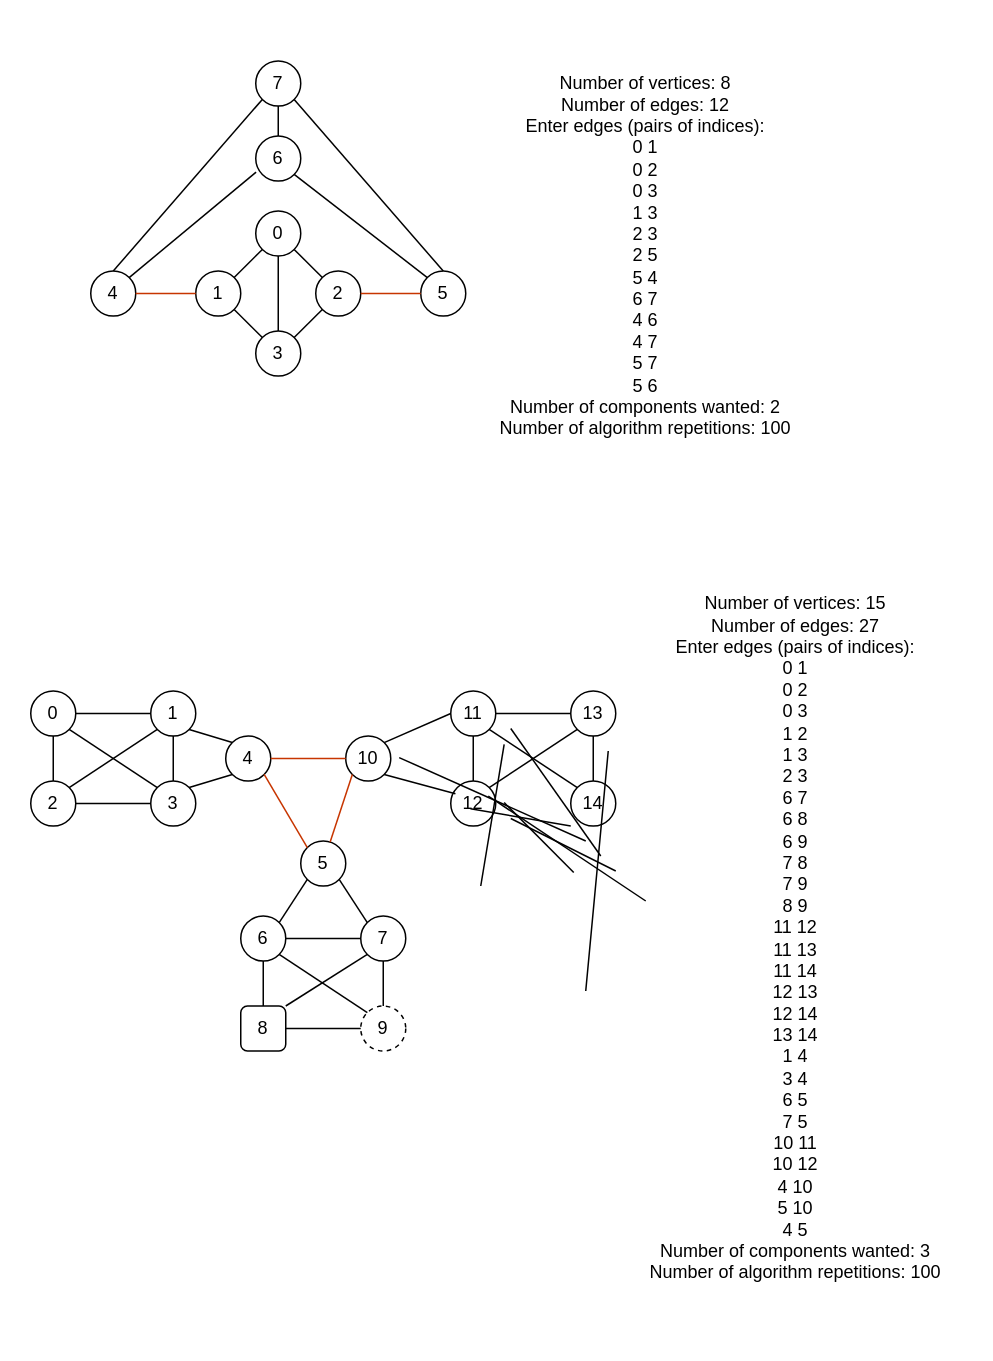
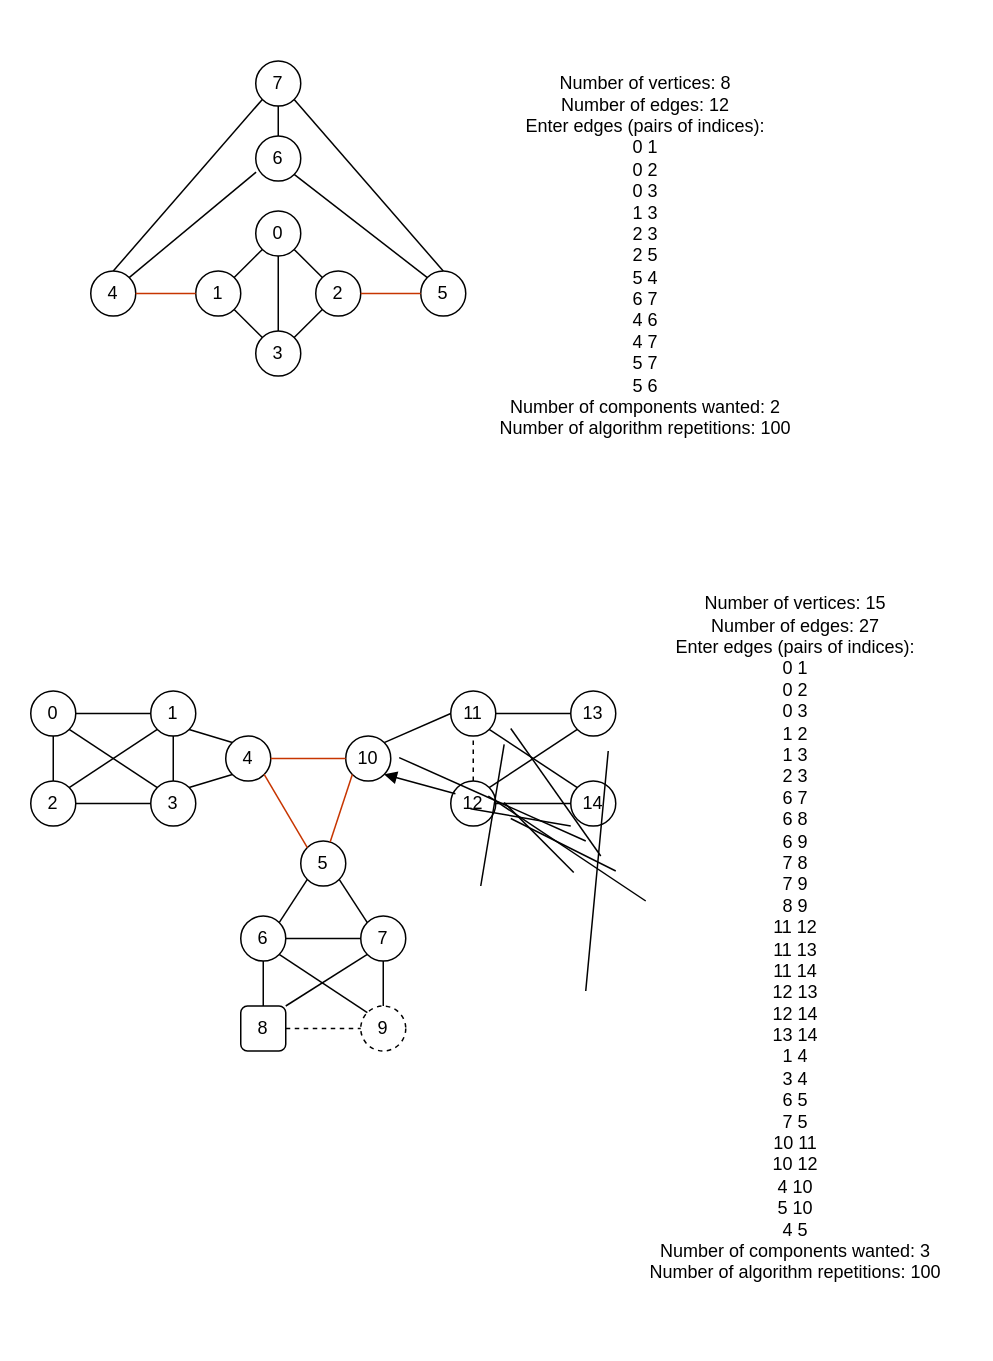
edge "11" -- "12": style solid -> dashed
edge "13" -- "14": removed
edge "10" -- "12": arrowhead none -> block
edge "12" -- "14": added
edge "8" -- "9": style solid -> dashed
